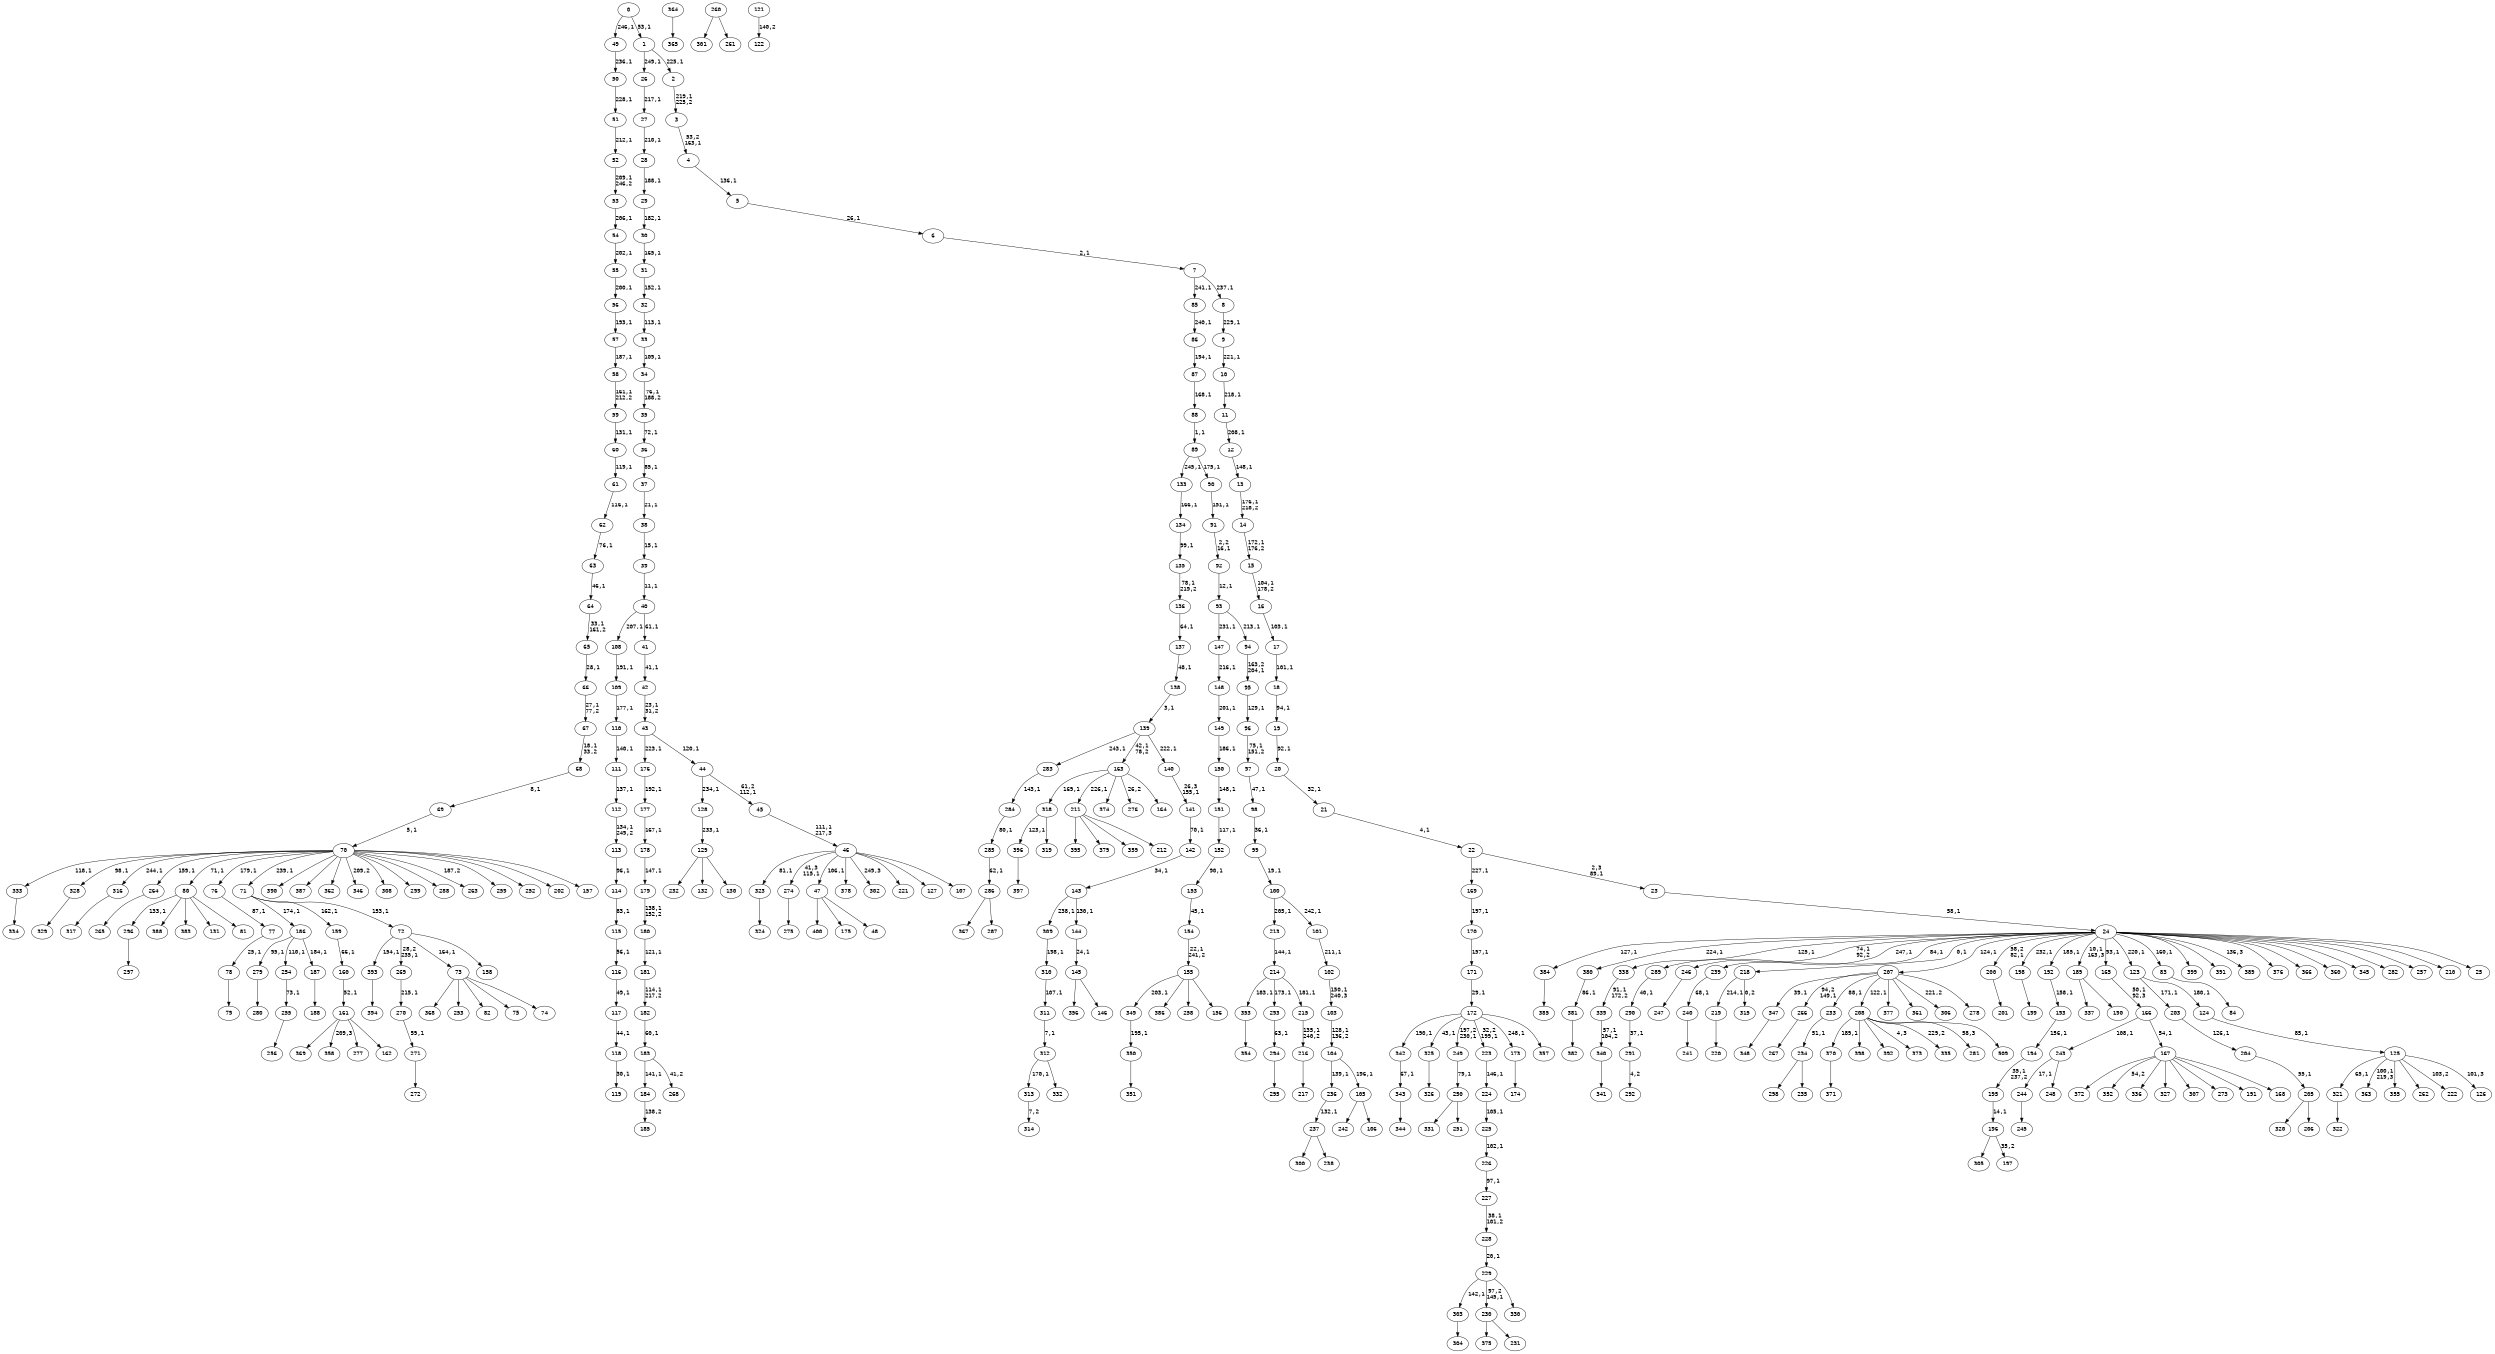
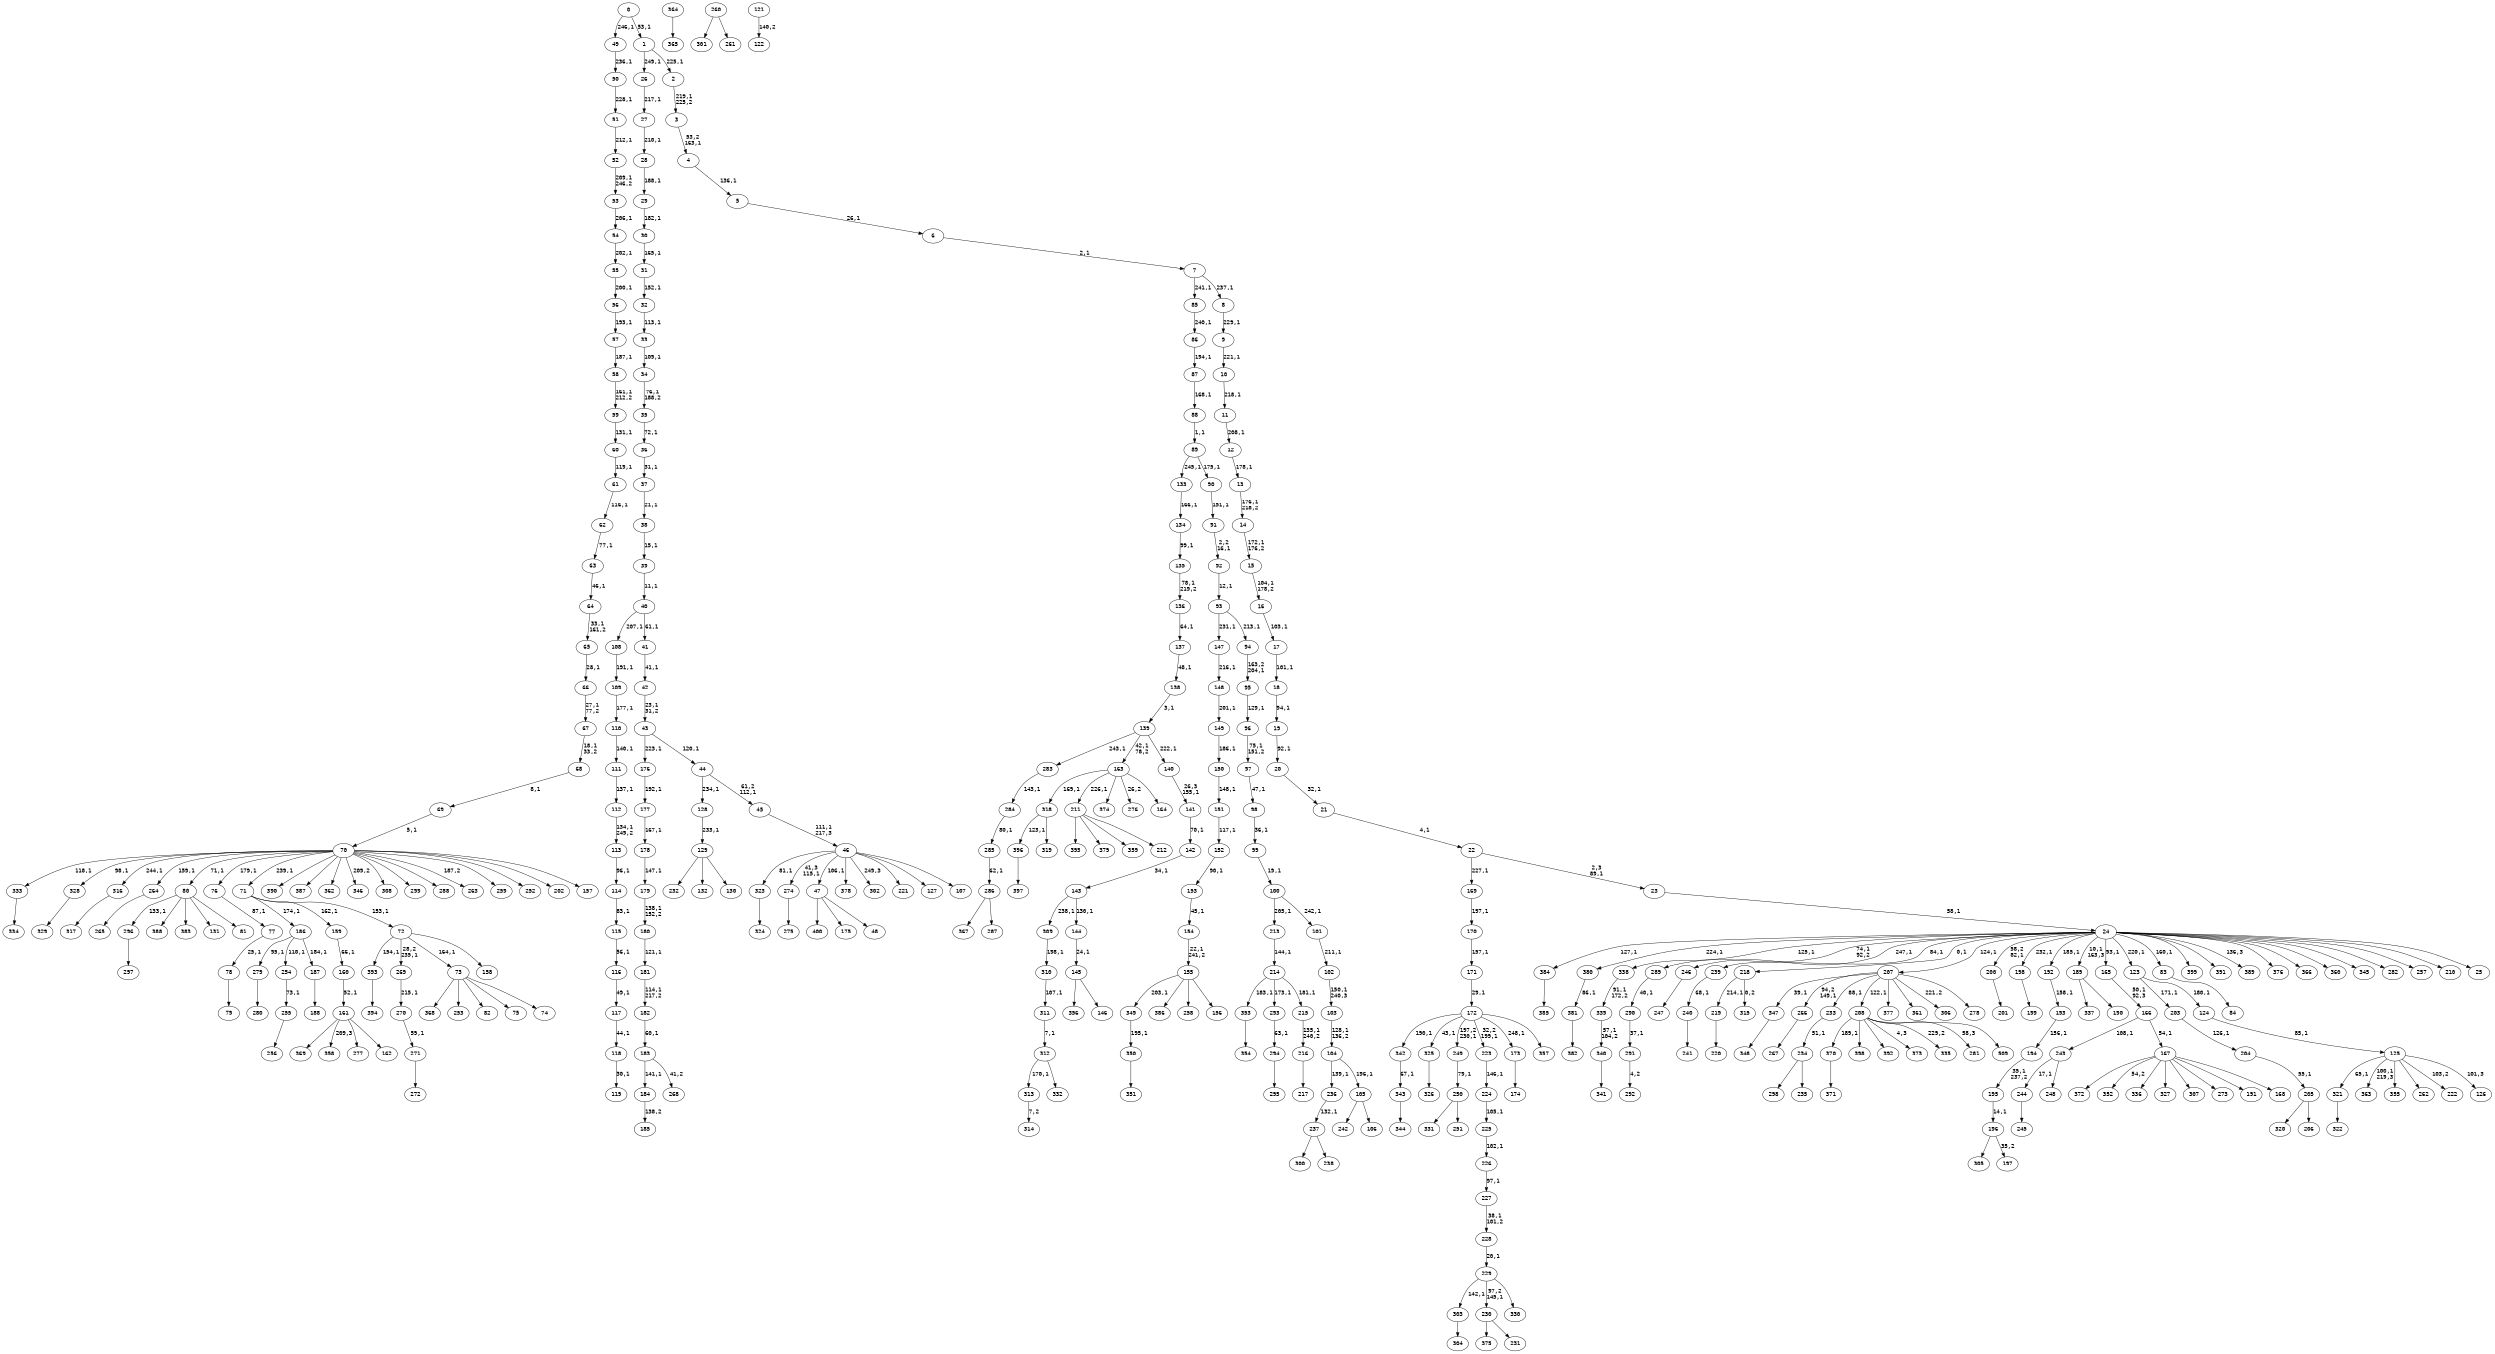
edge "36" -> "37": label "85,1" -> "31,1"
edge "12" -> "13": label "148,1" -> "178,1"
edge "62" -> "63": label "76,1" -> "77,1"
